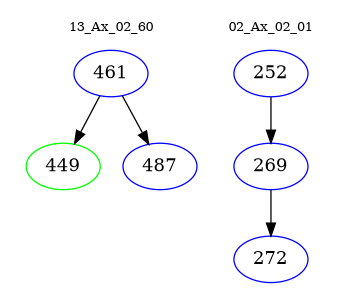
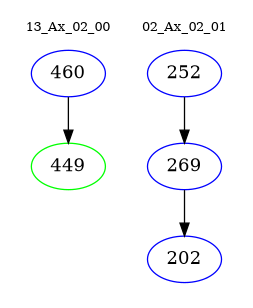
cluster "13_Ax_02_60": label "13_Ax_02_60" -> "13_Ax_02_00"
node "461": label "461" -> "460"
node "487": removed
node "272": label "272" -> "202"
